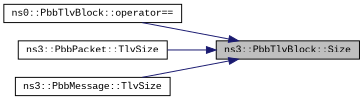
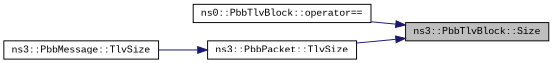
edge "ns3::PbbMessage::TlvSize" -> "ns3::PbbTlvBlock::Size": now "ns3::PbbMessage::TlvSize" -> "ns3::PbbPacket::TlvSize"
